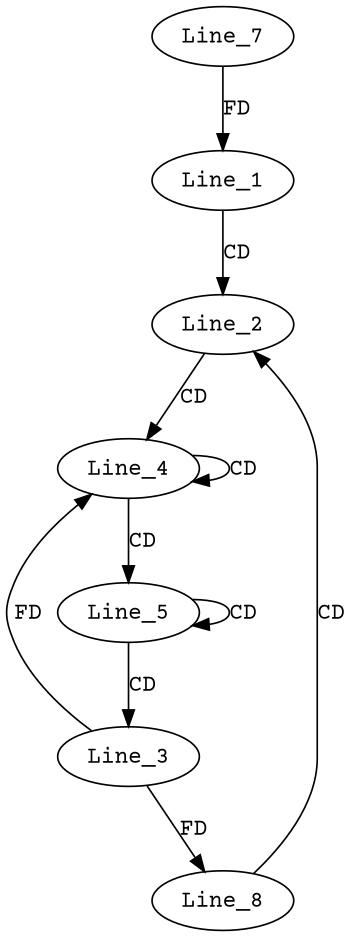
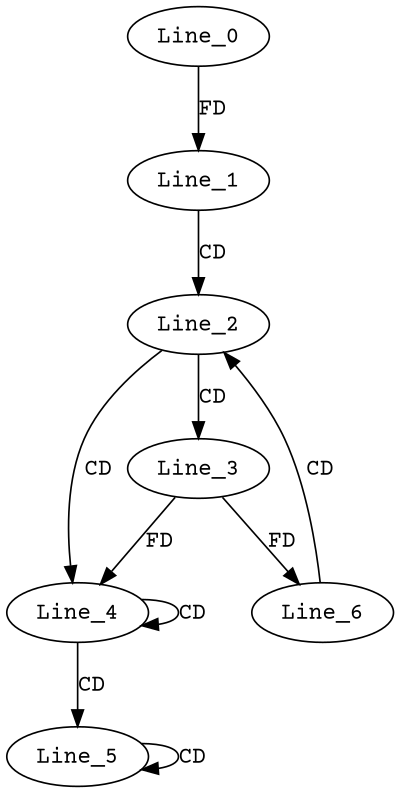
node "Line_7": label "Line_7" -> "Line_0"
edge "Line_5" -> "Line_3": now "Line_2" -> "Line_3"
node "Line_8": label "Line_8" -> "Line_6"
